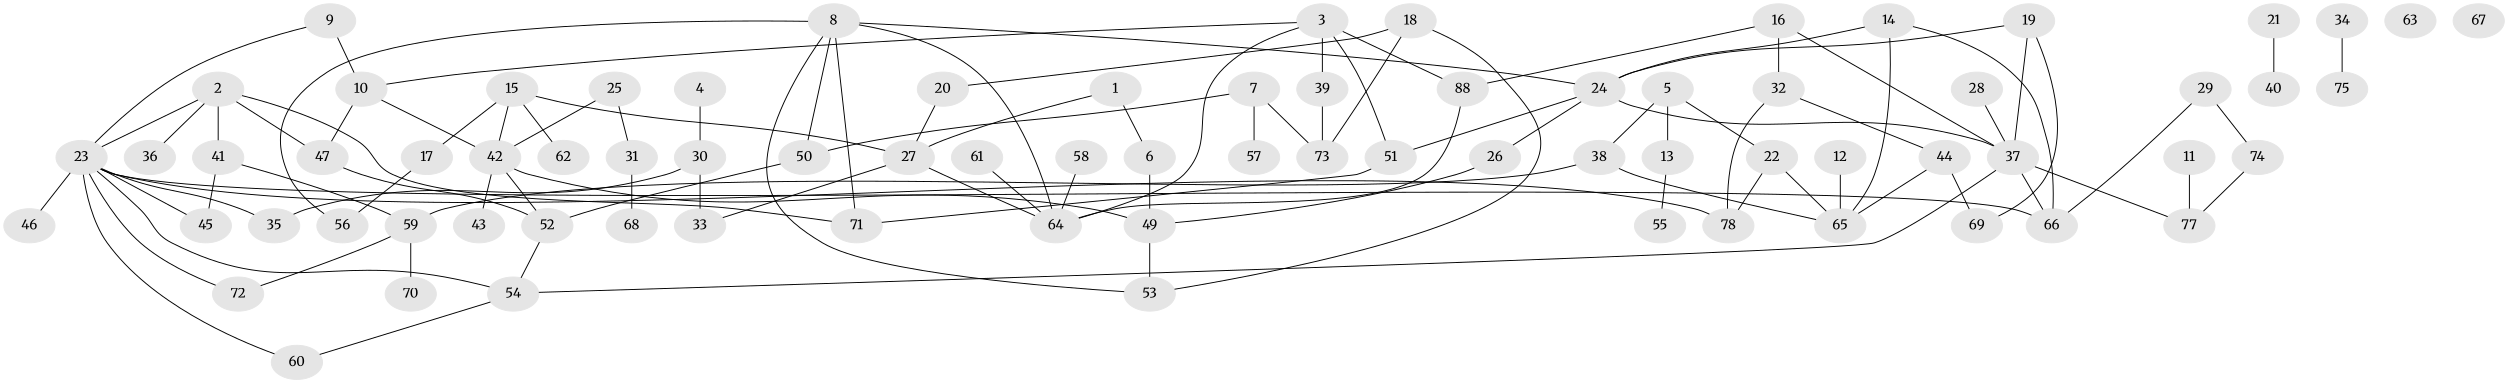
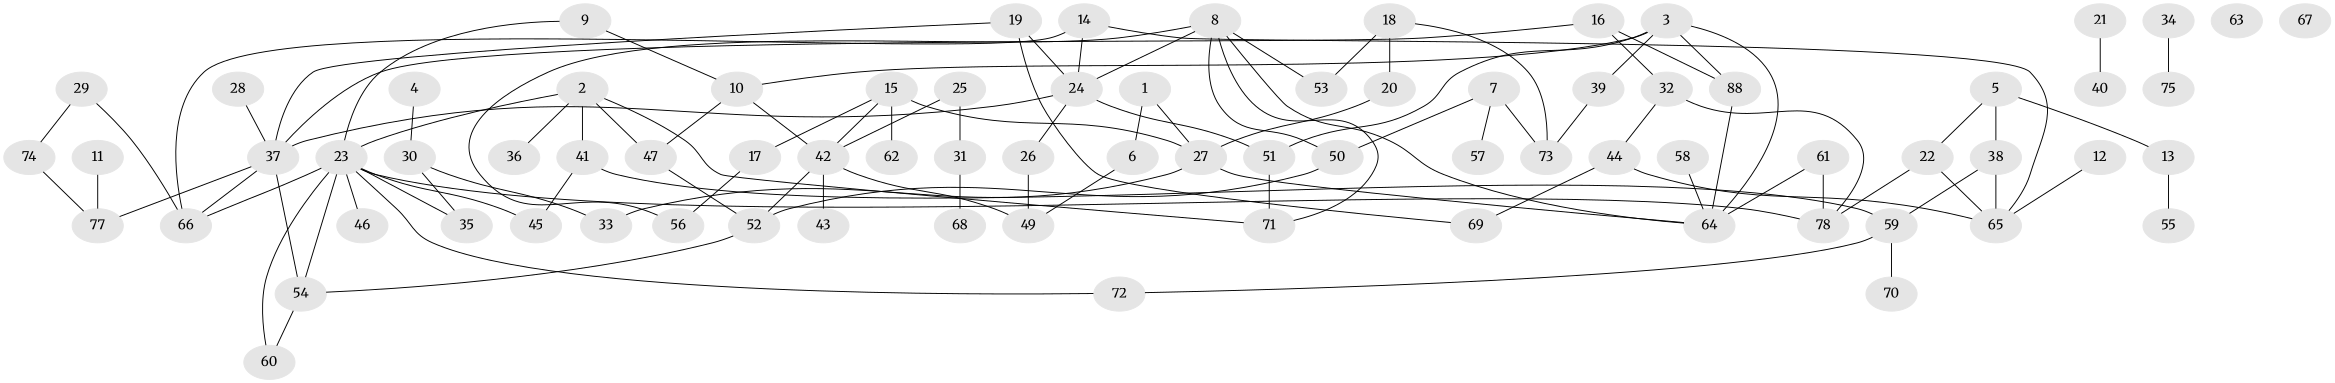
edge "61" -- "78": added
edge "49" -- "53": removed
